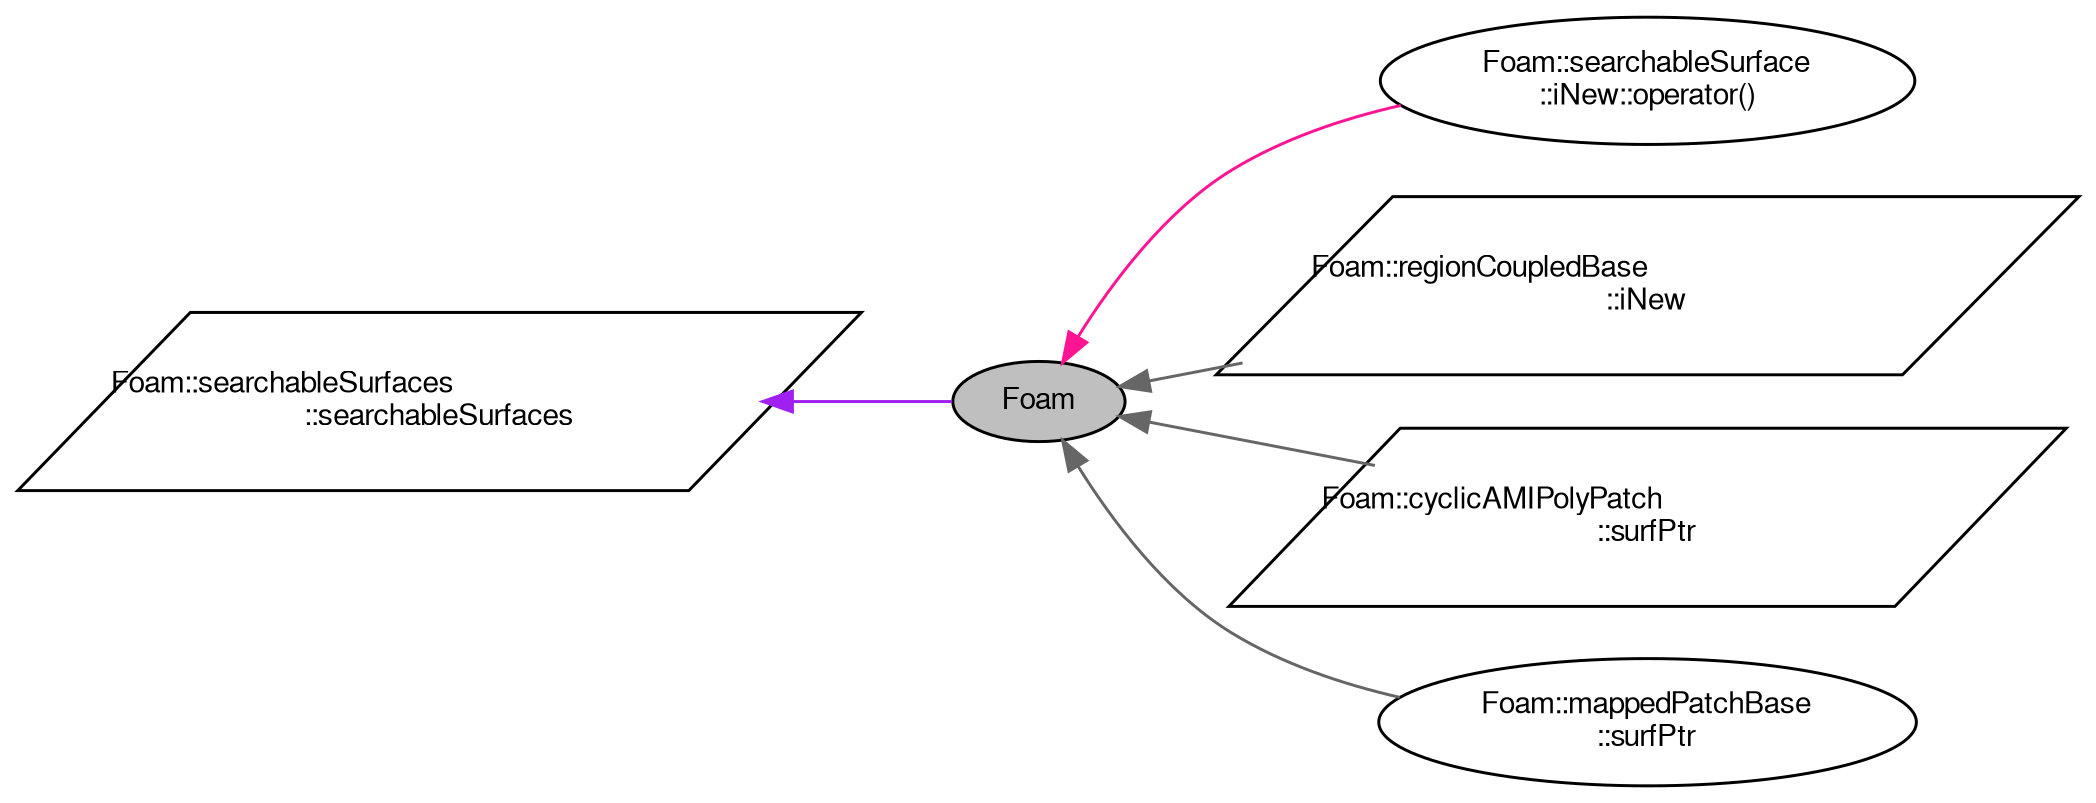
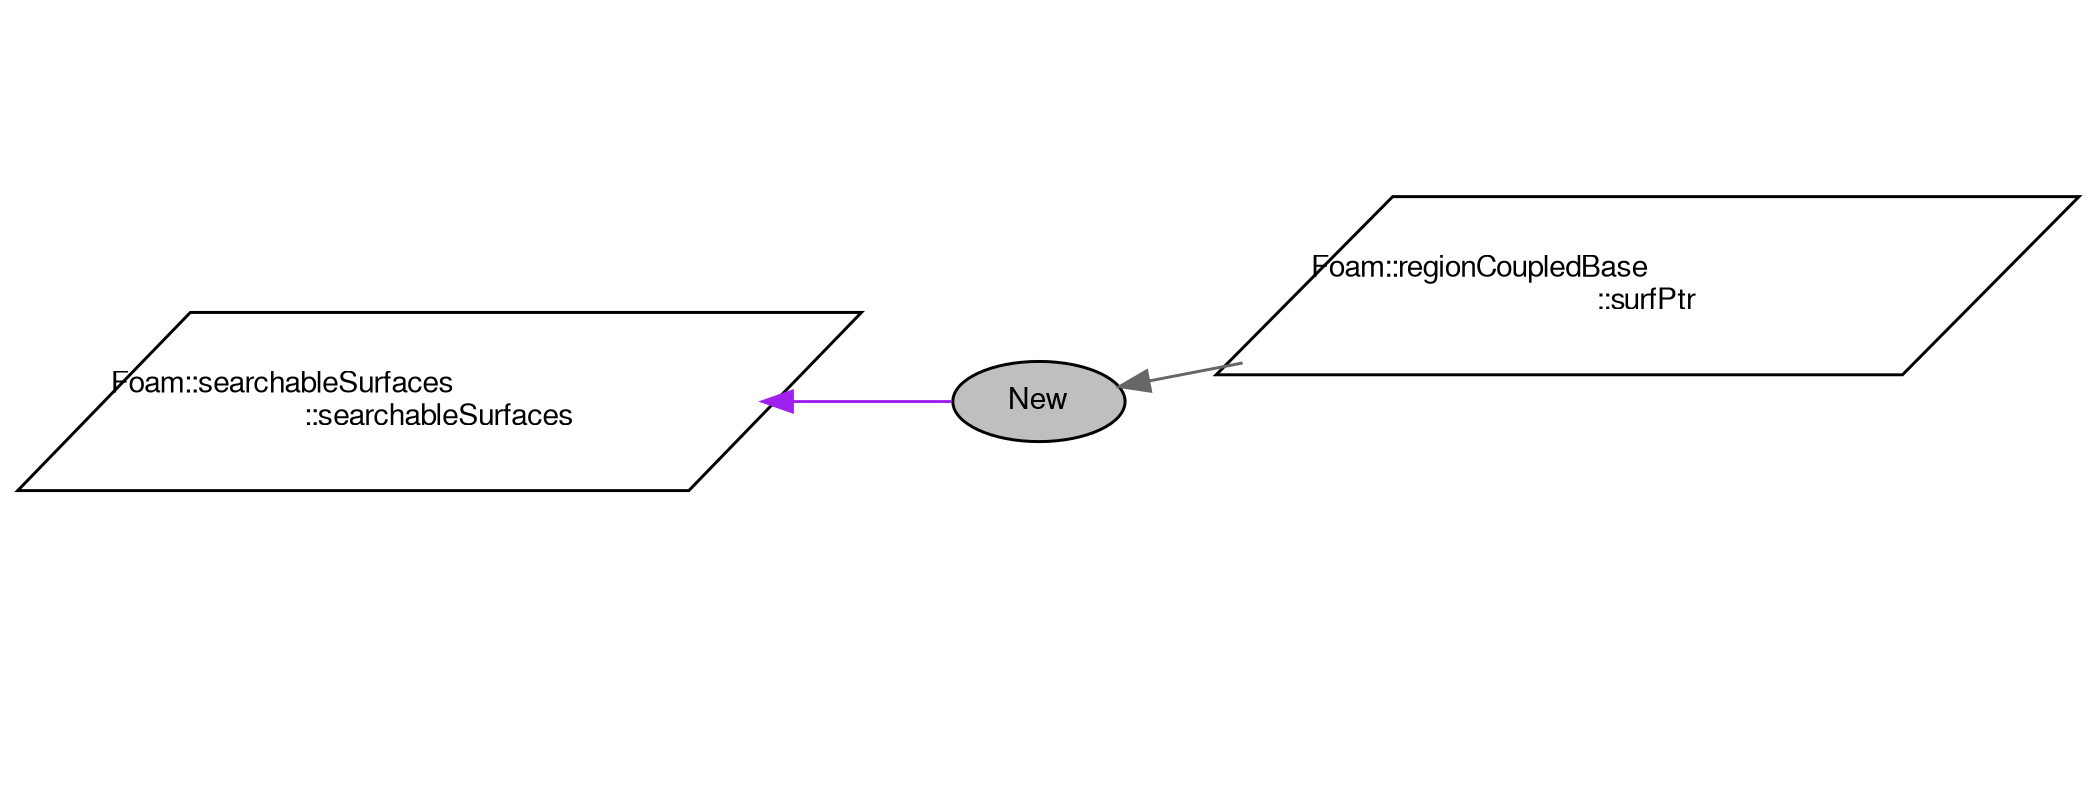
node "Foam::searchableSurface ::iNew::operator()": removed
node "Foam::regionCoupledBase ::iNew": label "Foam::regionCoupledBase ::iNew" -> "Foam::regionCoupledBase ::surfPtr"
node "Foam": label "Foam" -> "New"
node "Foam::cyclicAMIPolyPatch ::surfPtr": removed
node "Foam::mappedPatchBase ::surfPtr": removed
